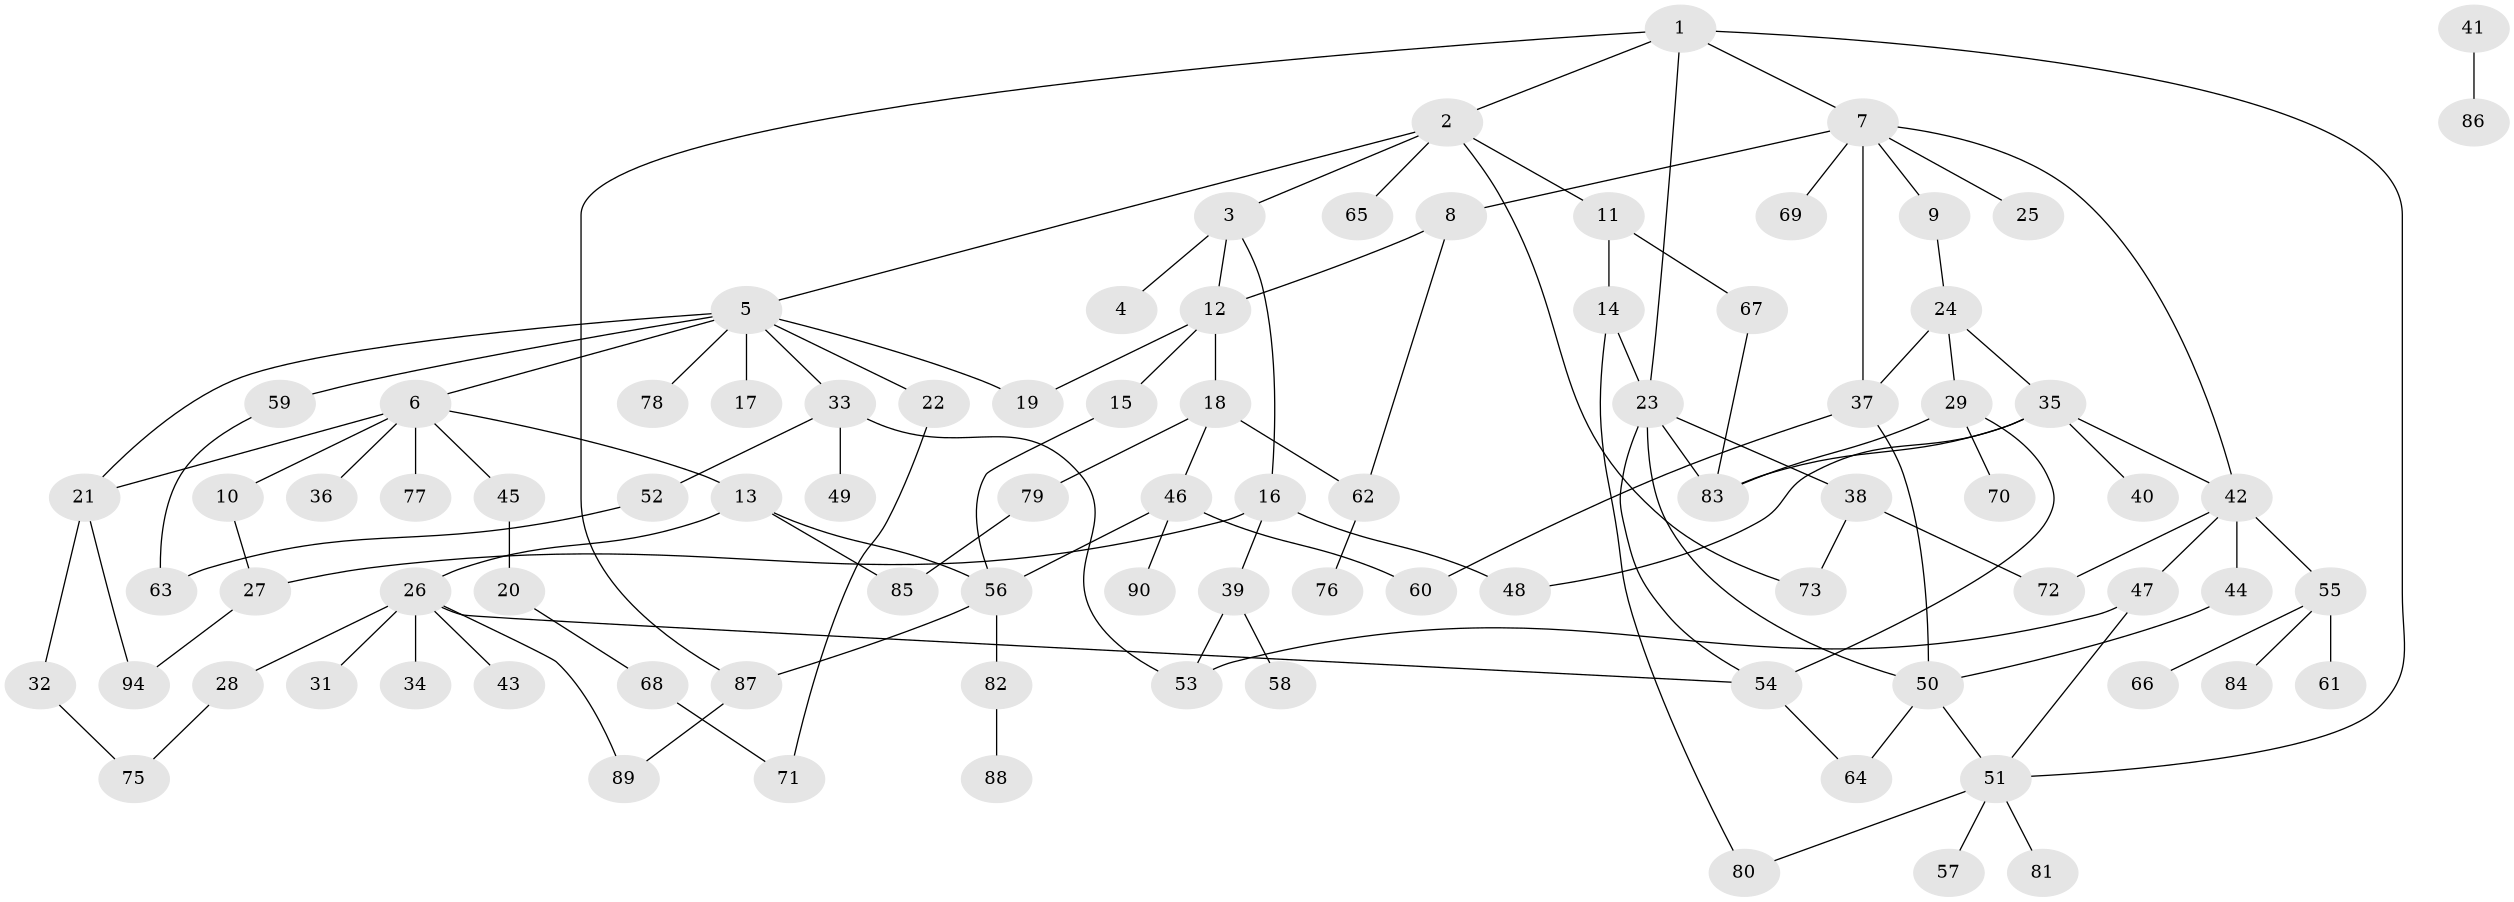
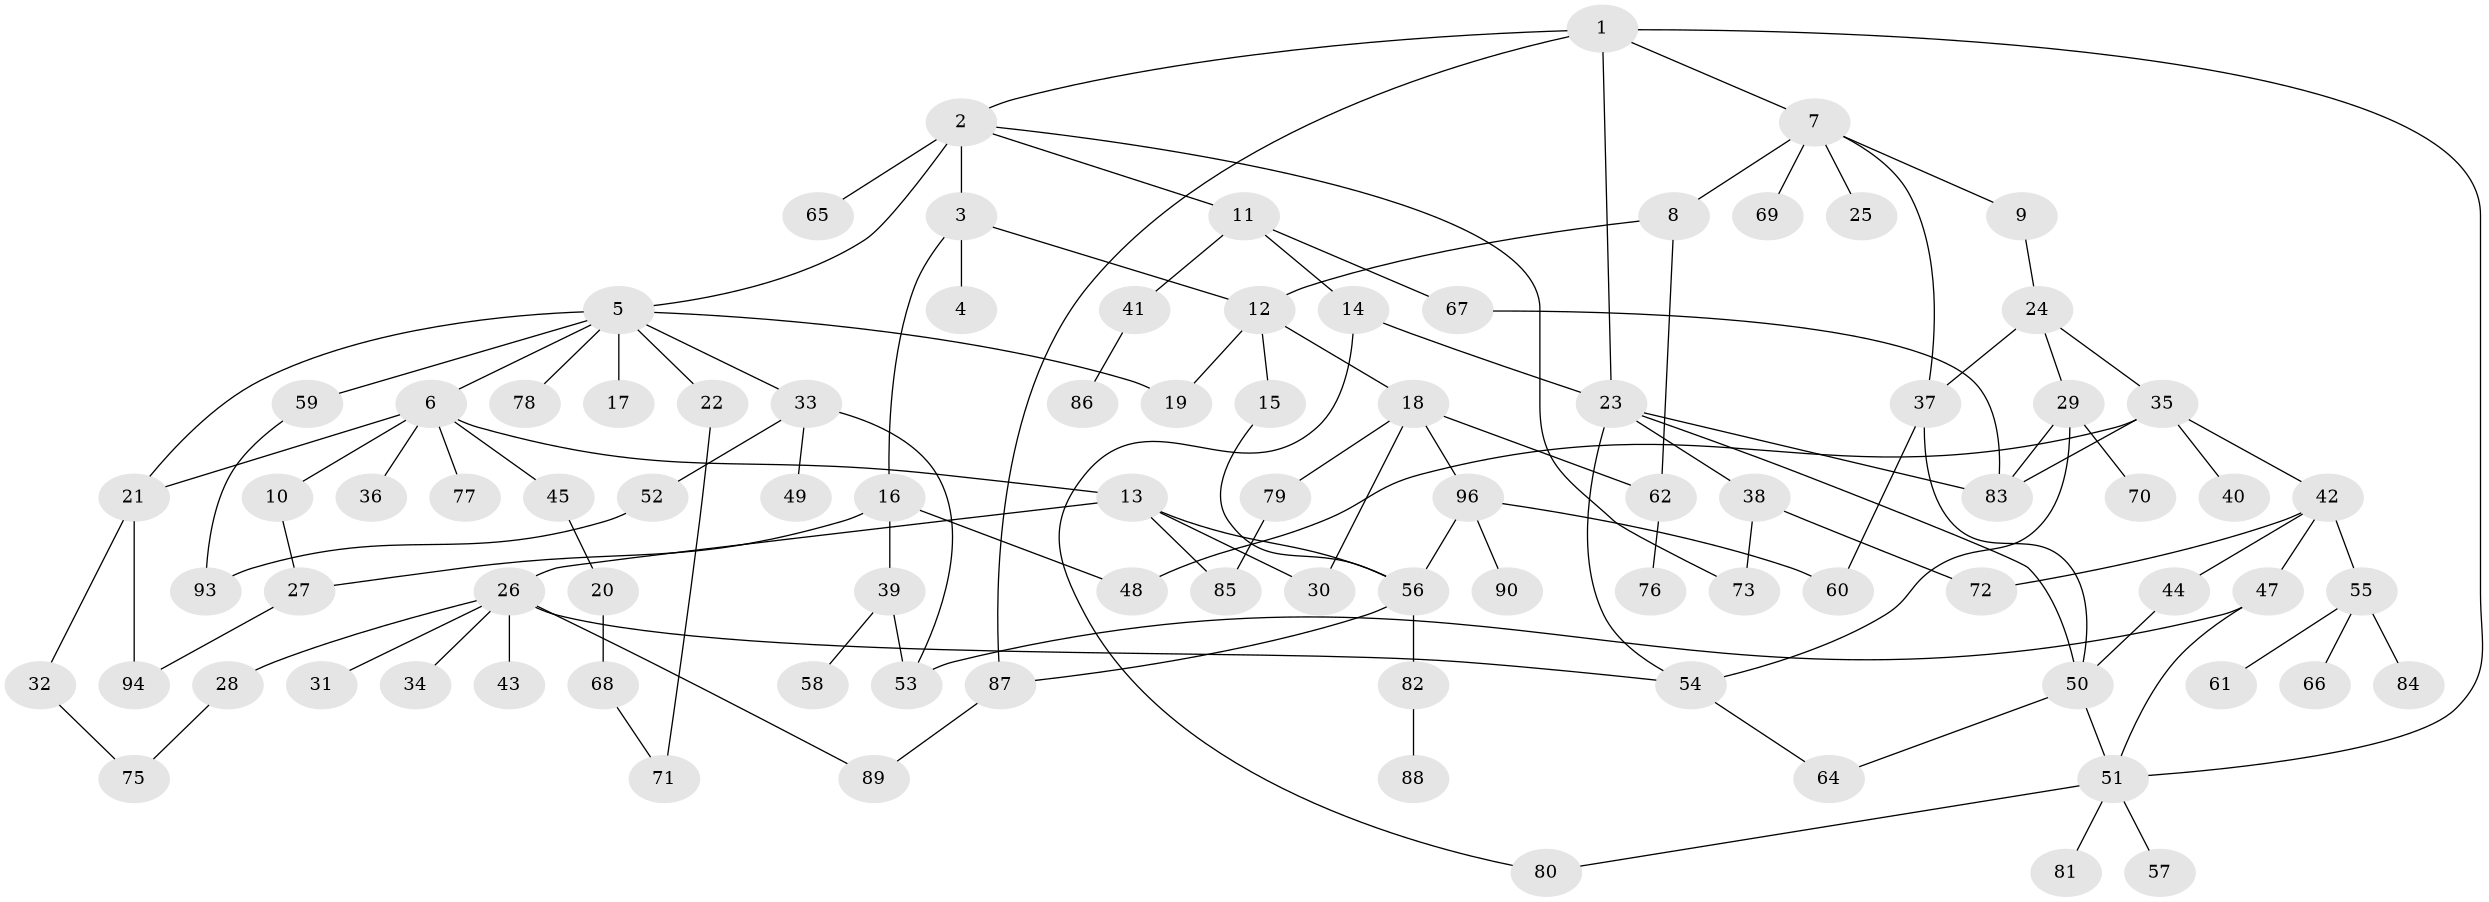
edge "7" -- "42": removed
edge "11" -- "41": added
node "46": label "46" -> "96"
node "63": label "63" -> "93"
node "30": added
